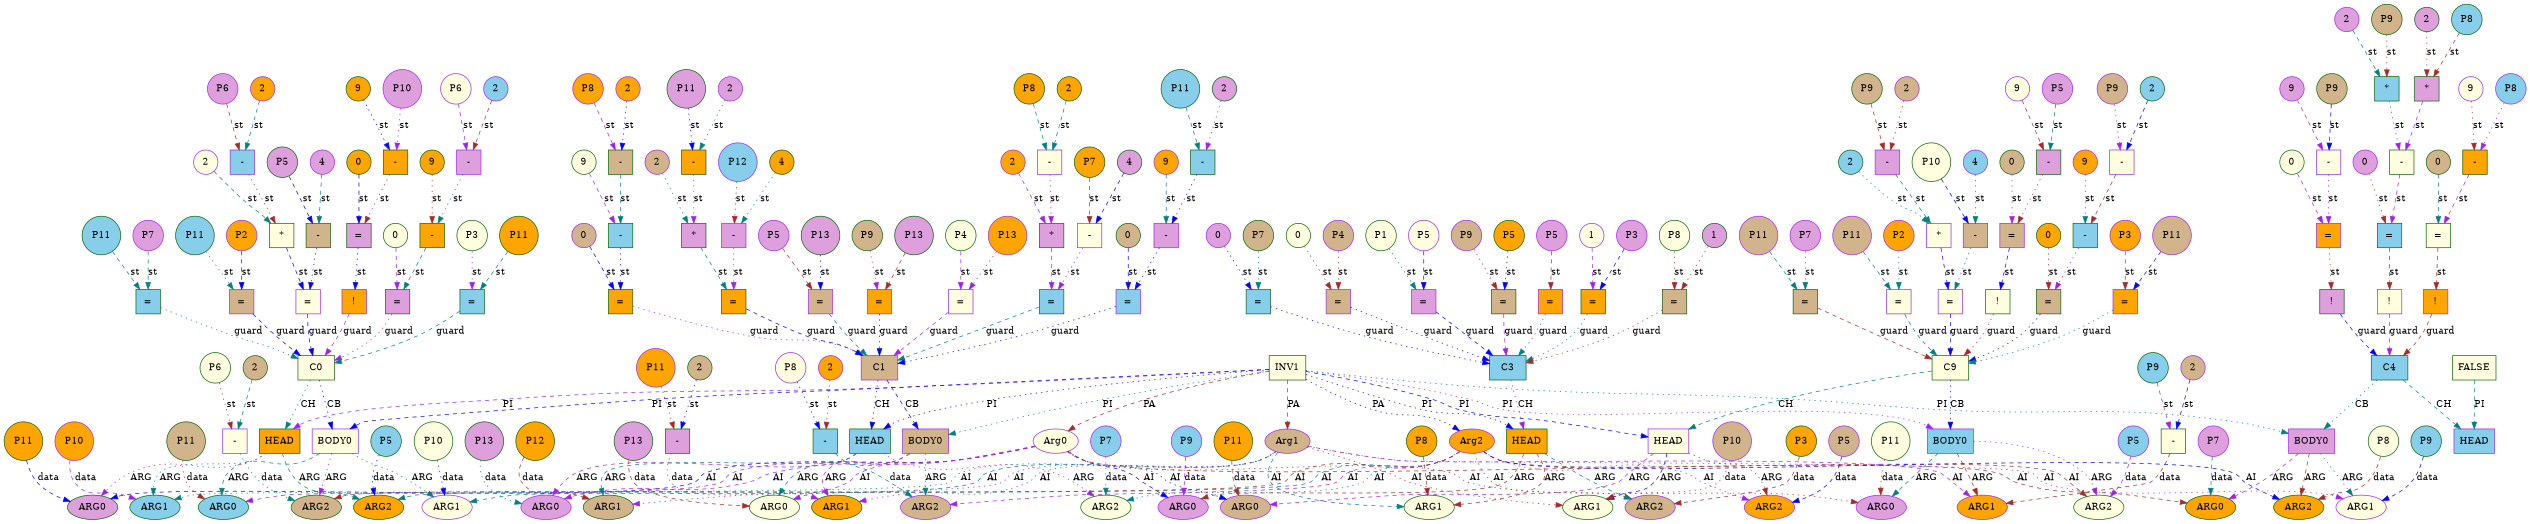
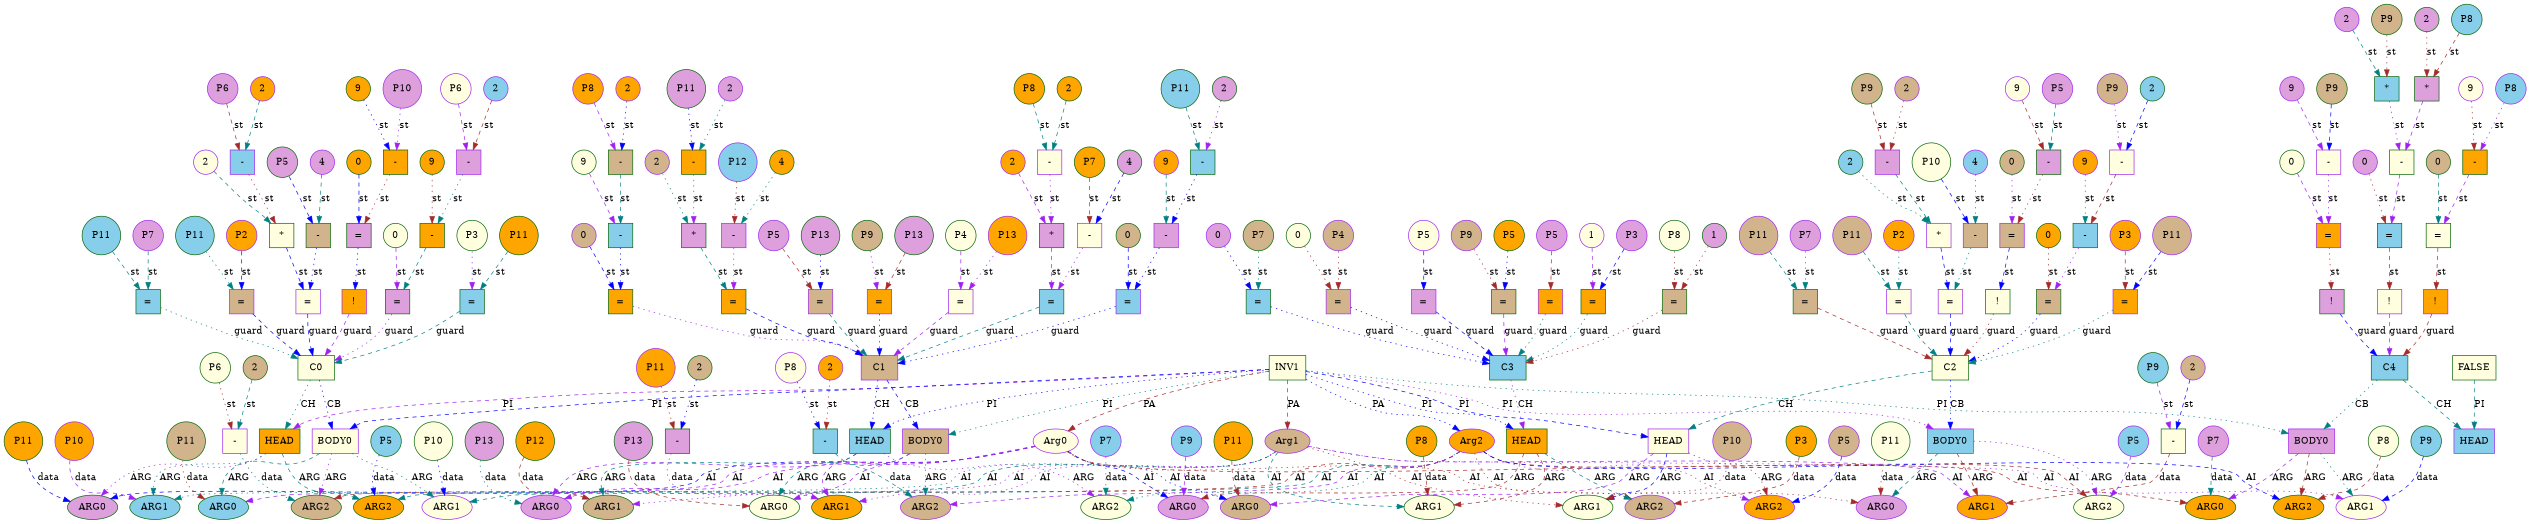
node "P1": removed
node "C9": label "C9" -> "C2"
